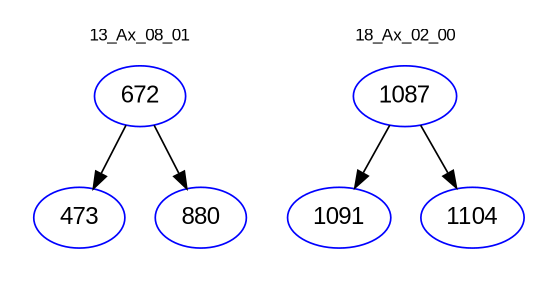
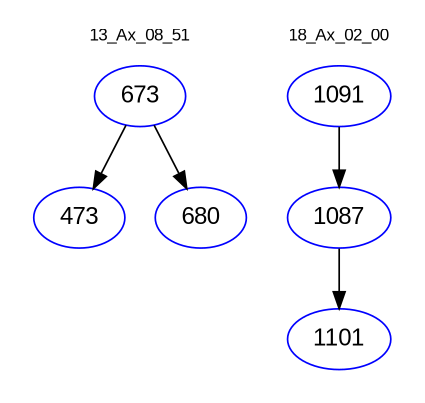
cluster "13_Ax_08_01": label "13_Ax_08_01" -> "13_Ax_08_51"
node "672": label "672" -> "673"
edge "1087" -> "1091": reversed
node "880": label "880" -> "680"
node "1104": label "1104" -> "1101"
